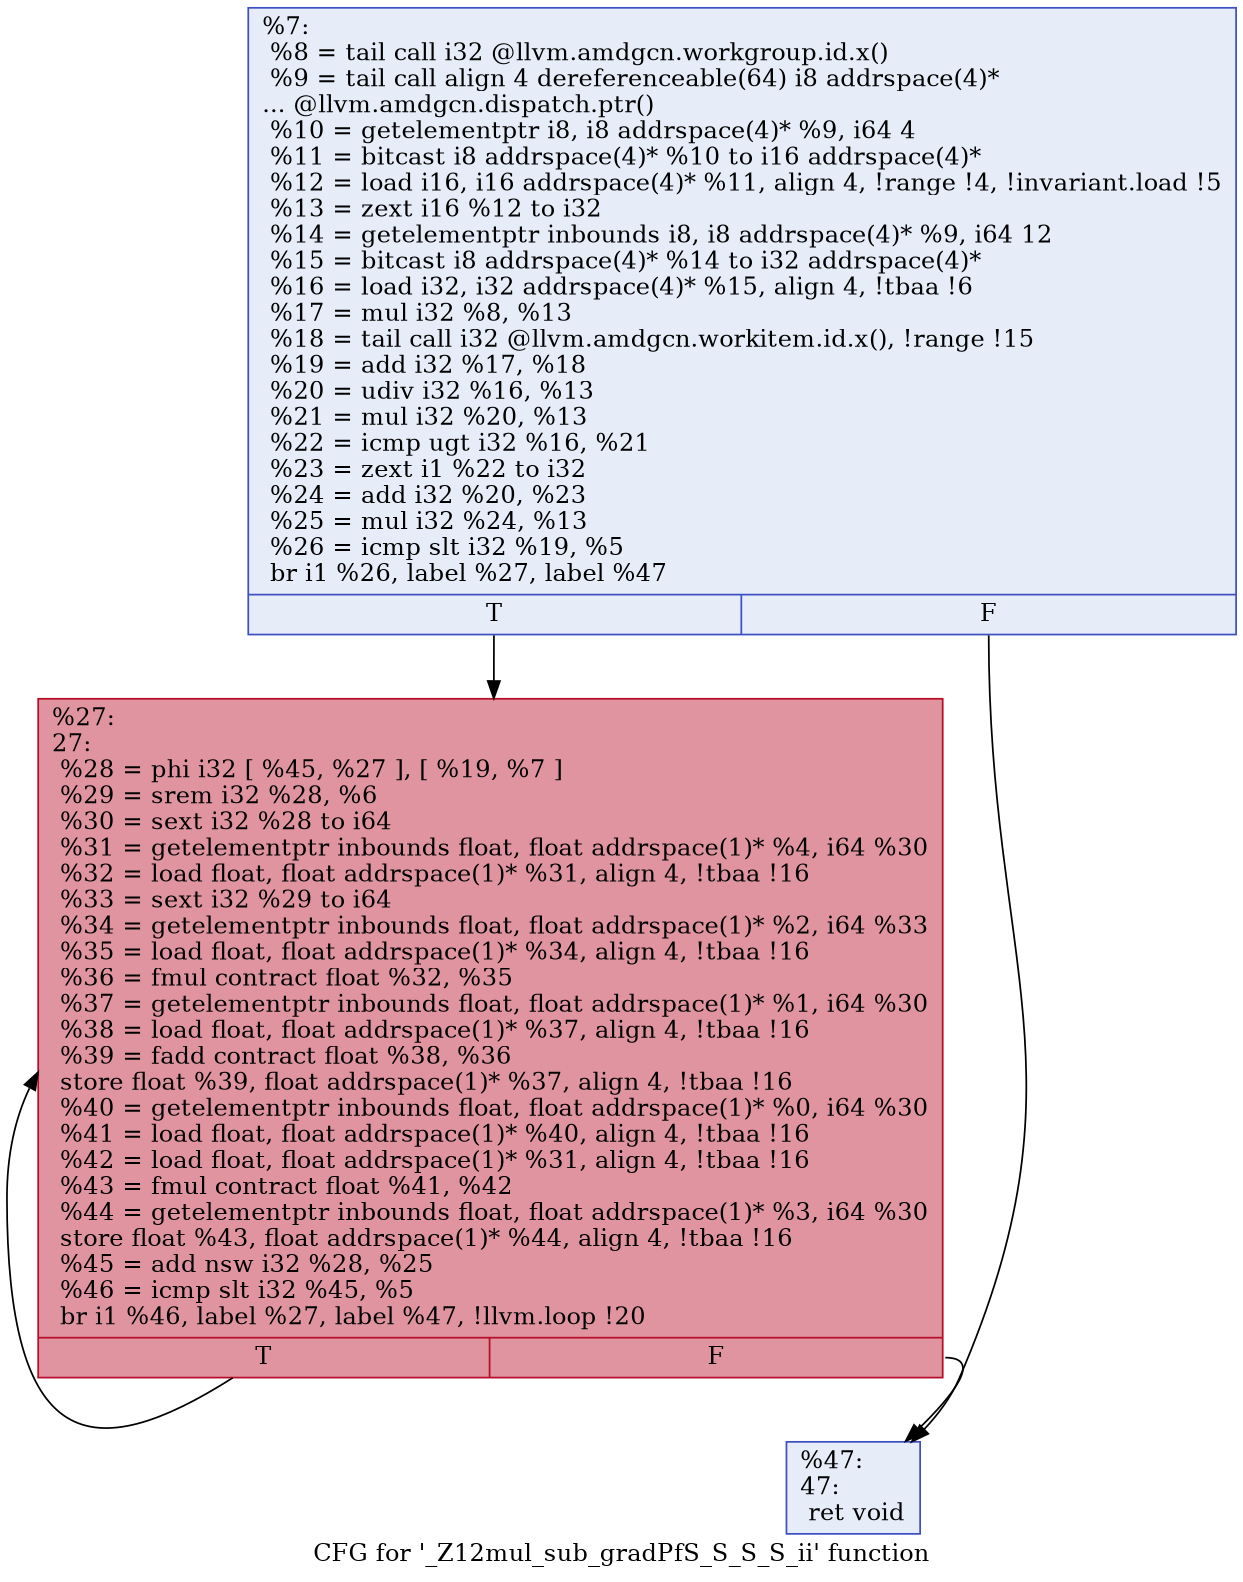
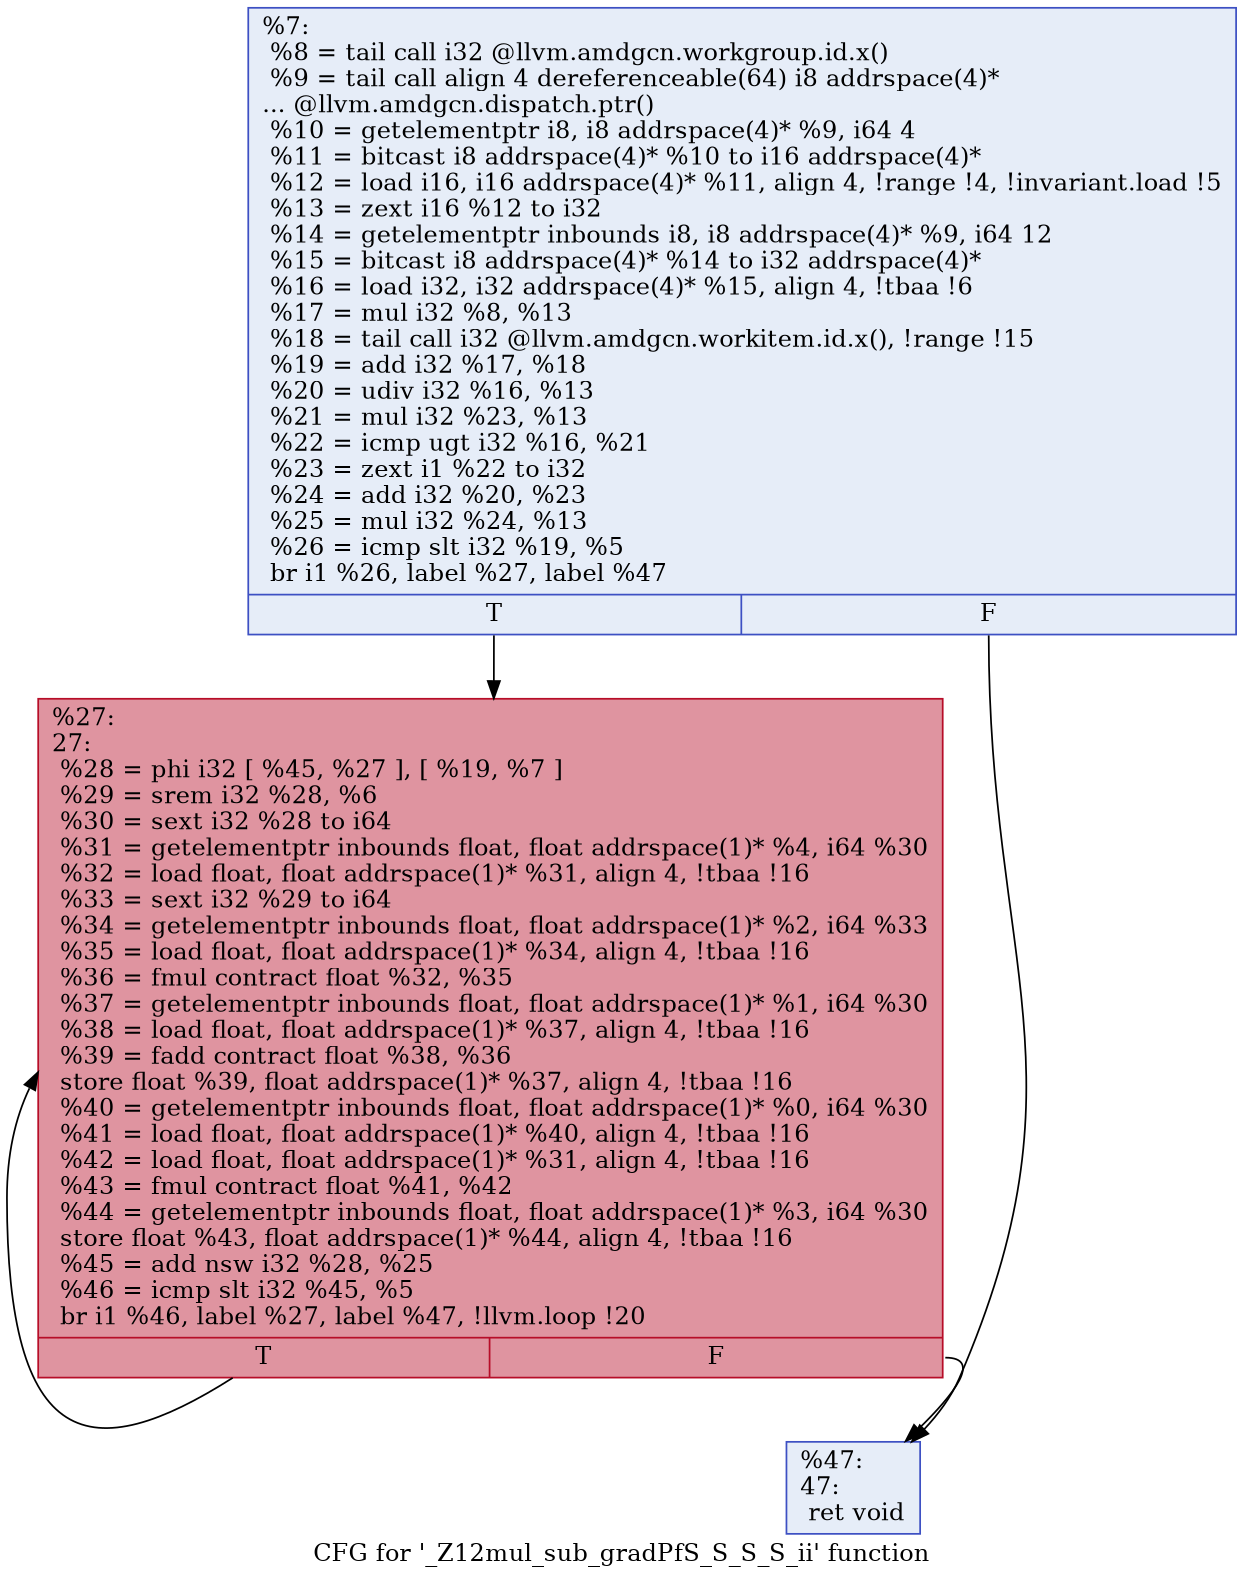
node "%7:": text "%21 = mul i32 %20, %13" -> "%21 = mul i32 %23, %13"
